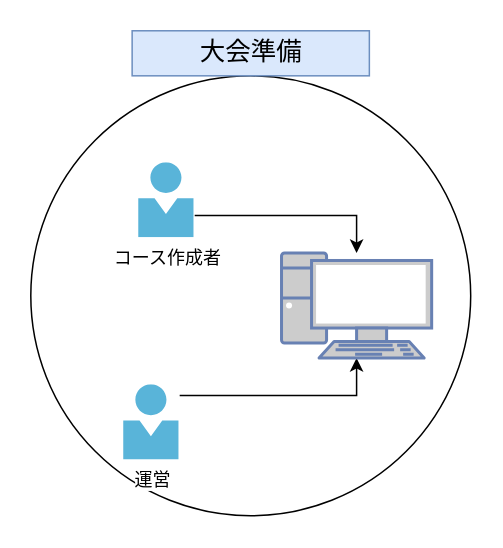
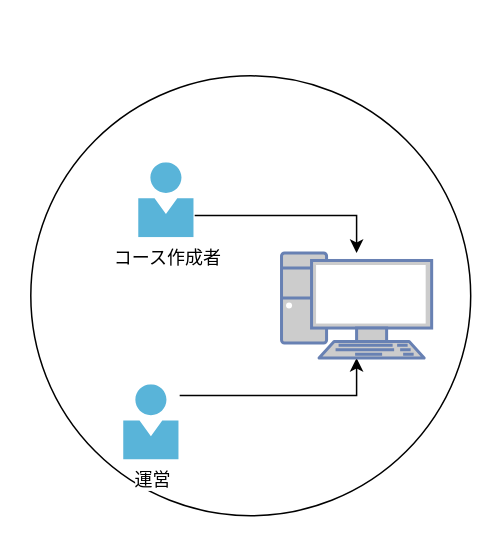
node "大会準備": removed
